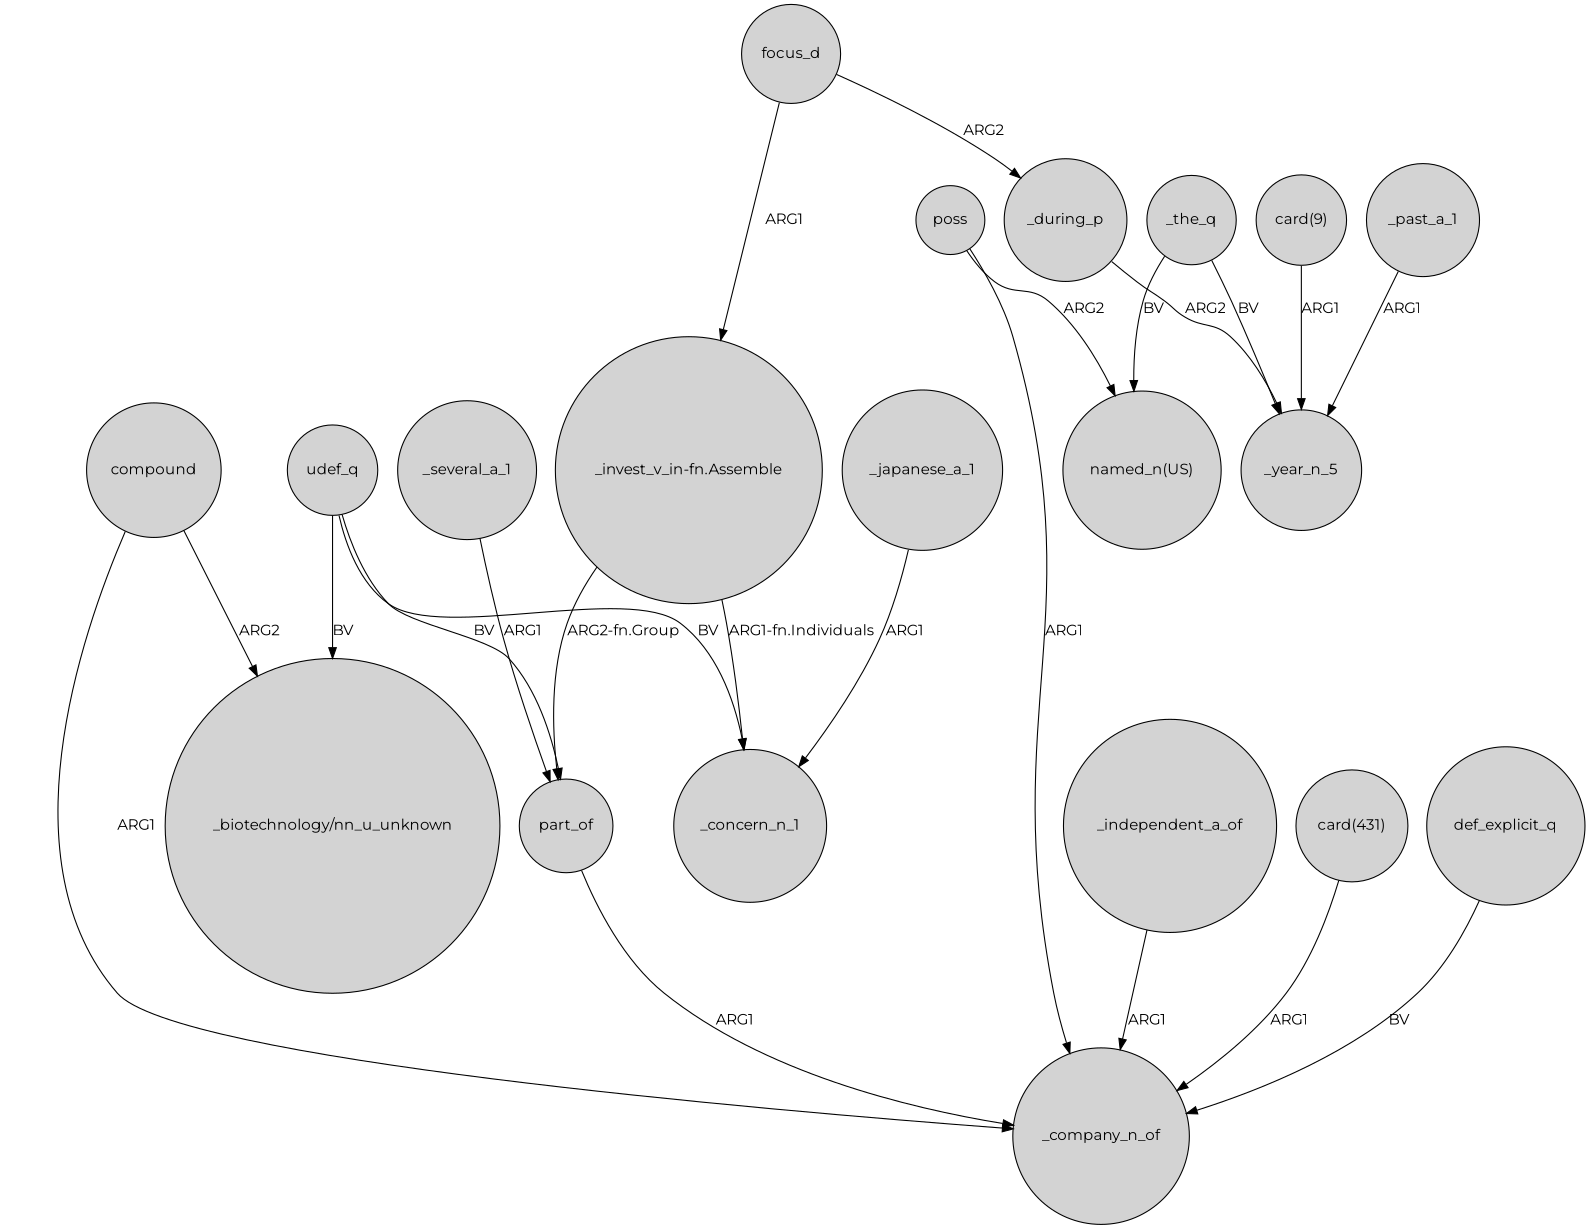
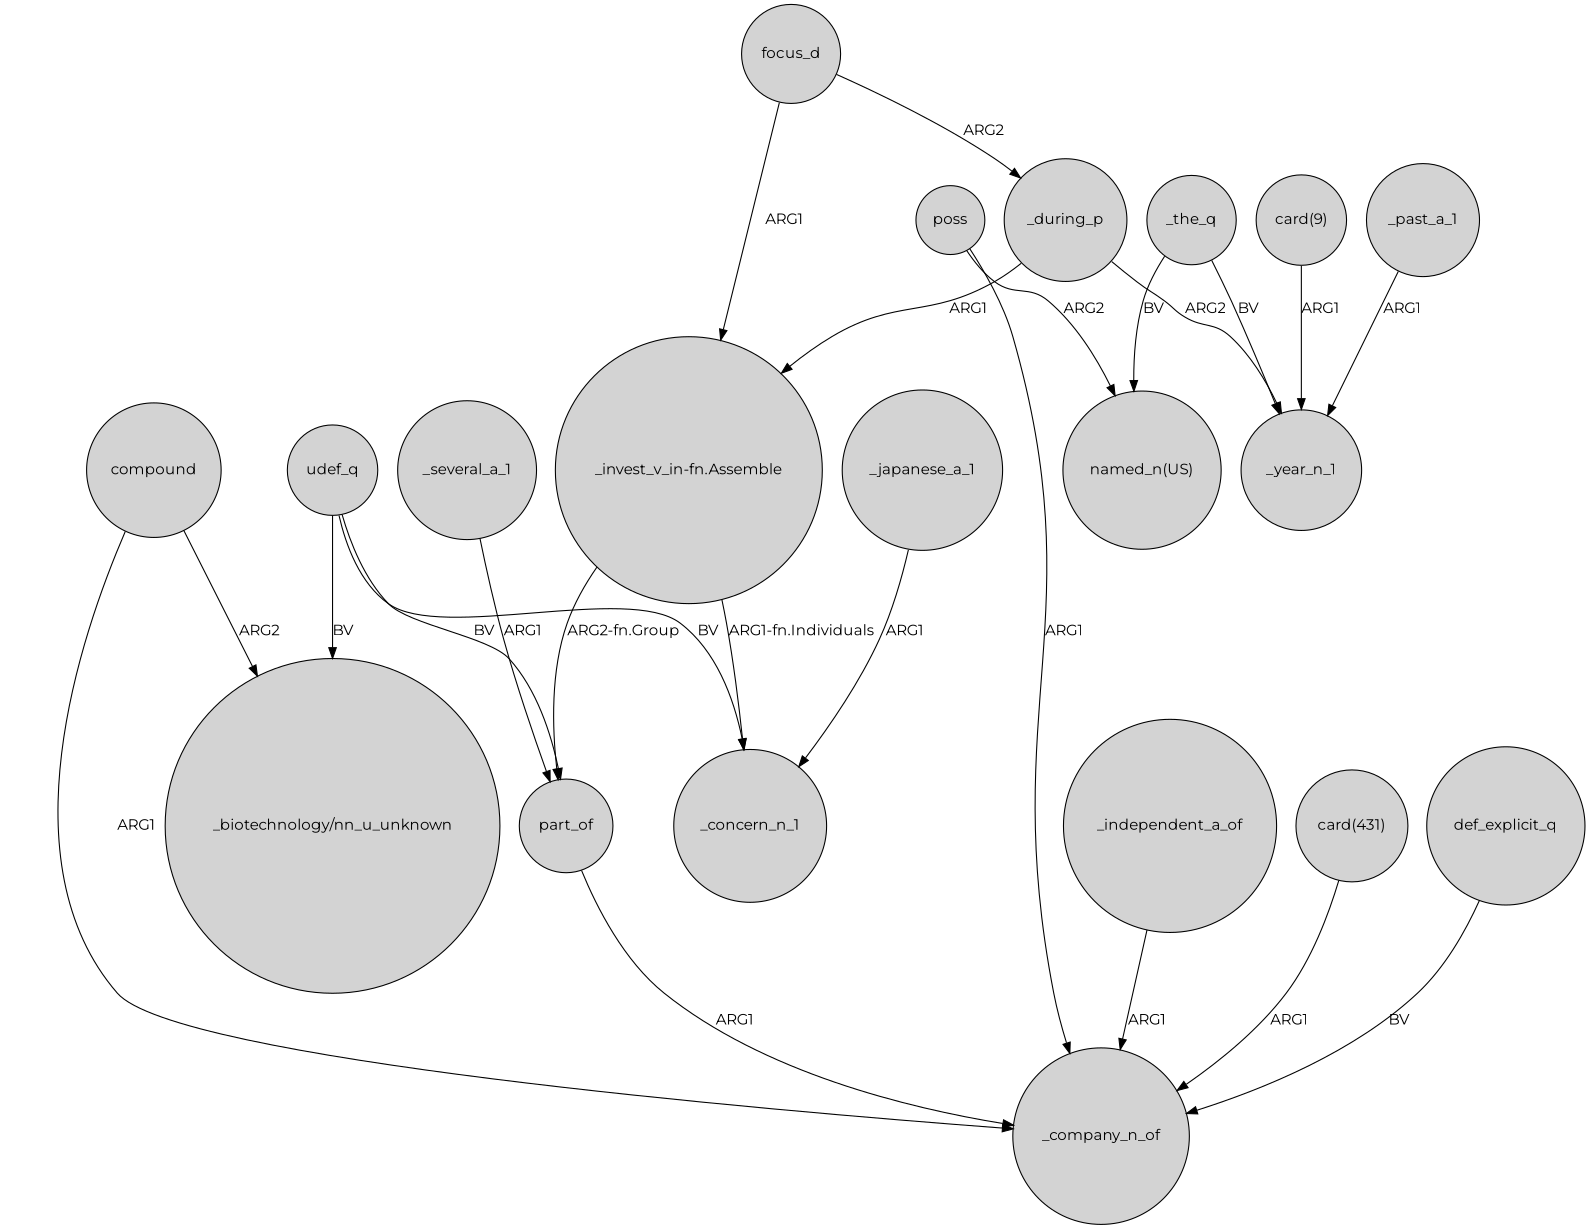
edge "_during_p" -> "_invest_v_in-fn.Assemble": added, label "ARG1"
node "_year_n_5": label "_year_n_5" -> "_year_n_1"
